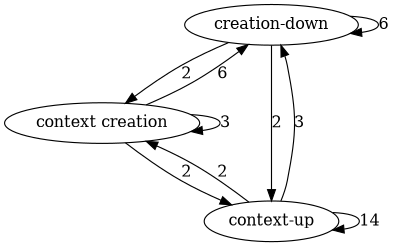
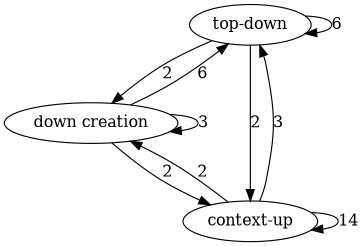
node "creation-down": label "creation-down" -> "top-down"
node "context creation": label "context creation" -> "down creation"
